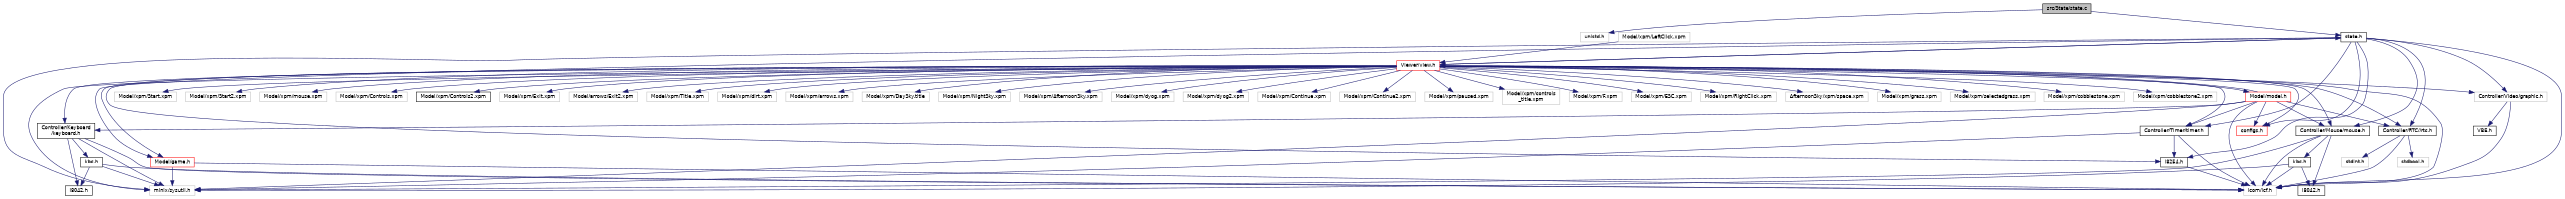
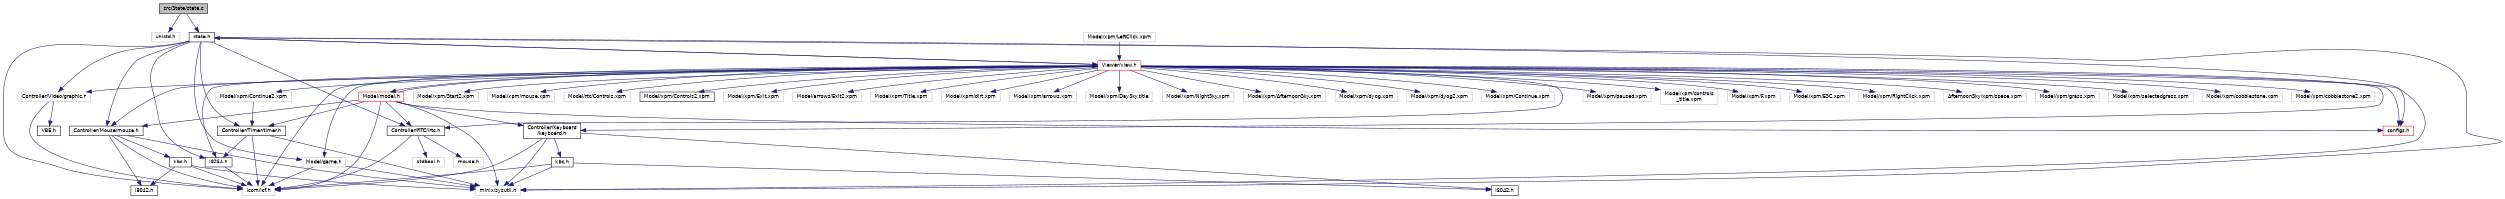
edge "Viewer/view.h" -> "Controller/Timer/timer.h": now "Model/xpm/Continue2.xpm" -> "Controller/Timer/timer.h"
node "Model/xpm/Start.xpm": removed
node "Model/xpm/Controls.xpm": label "Model/xpm/Controls.xpm" -> "Model/rtc/Controls.xpm"
node "Model/game.h": color red -> grey75
node "stdint.h": label "stdint.h" -> "mouse.h"
